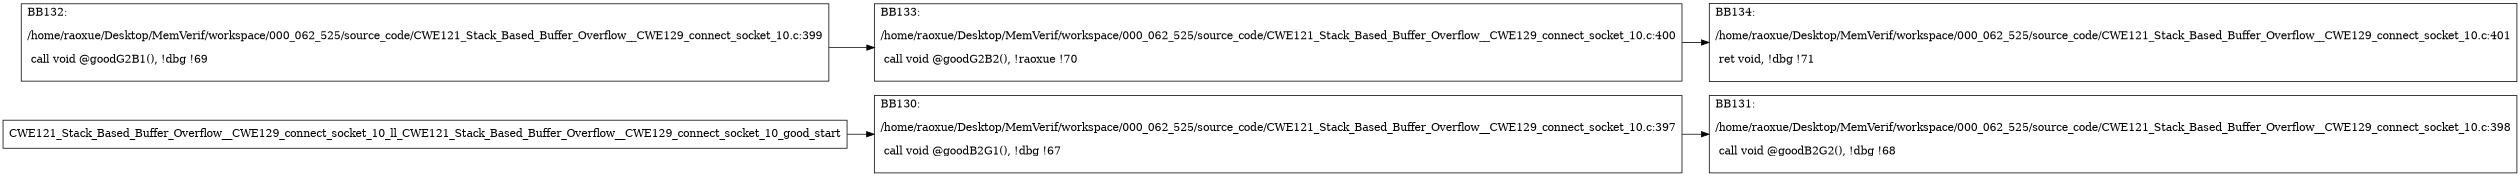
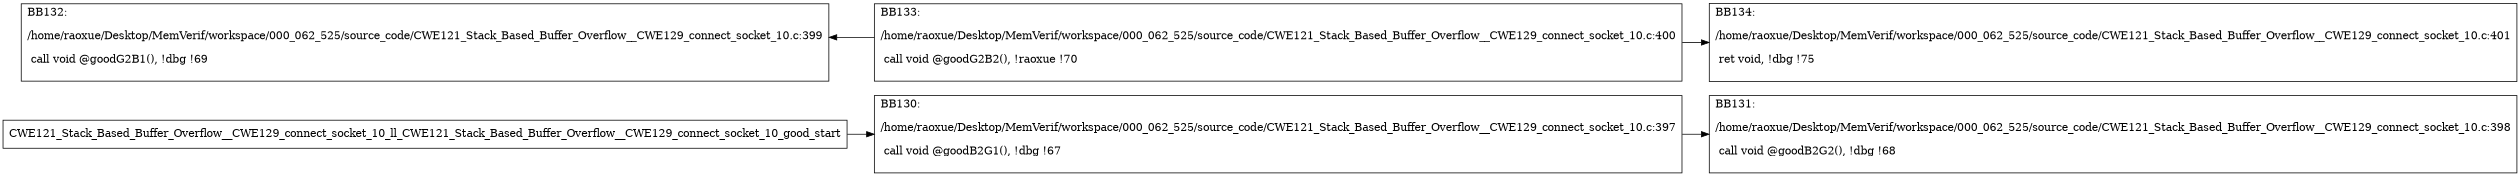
edge "BB132:" -> "BB133:": reversed
node "BB134:": text "ret void, !dbg !71" -> "ret void, !dbg !75"
